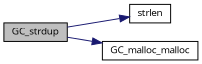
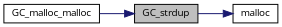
node "strlen": label "strlen" -> "malloc"
edge "GC_strdup" -> "GC_malloc_malloc": reversed
